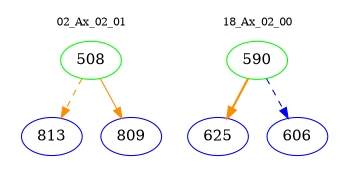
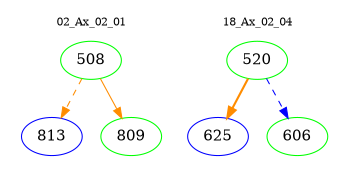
cluster "18_Ax_02_00": label "18_Ax_02_00" -> "18_Ax_02_04"
node "590": label "590" -> "520"
node "809": color blue -> green
node "606": color blue -> green
